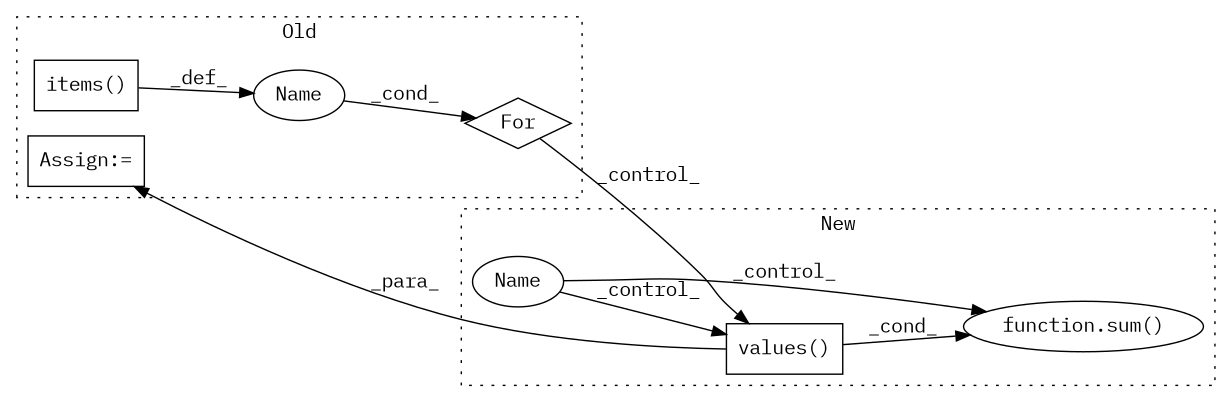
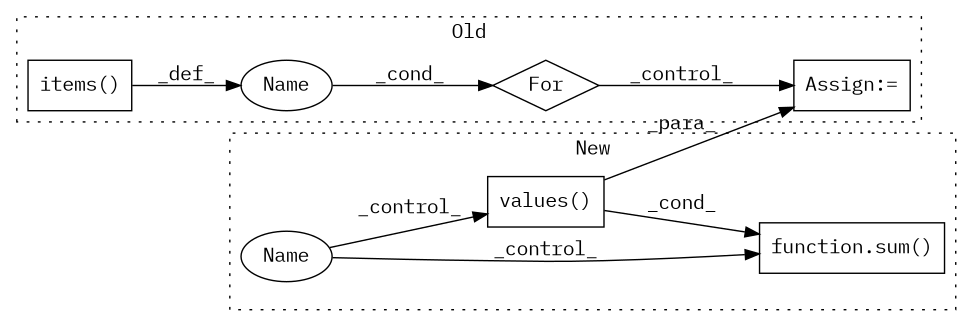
edge "For" -> "values()": now "For" -> "Assign:="
node "function.sum()": shape ellipse -> box
